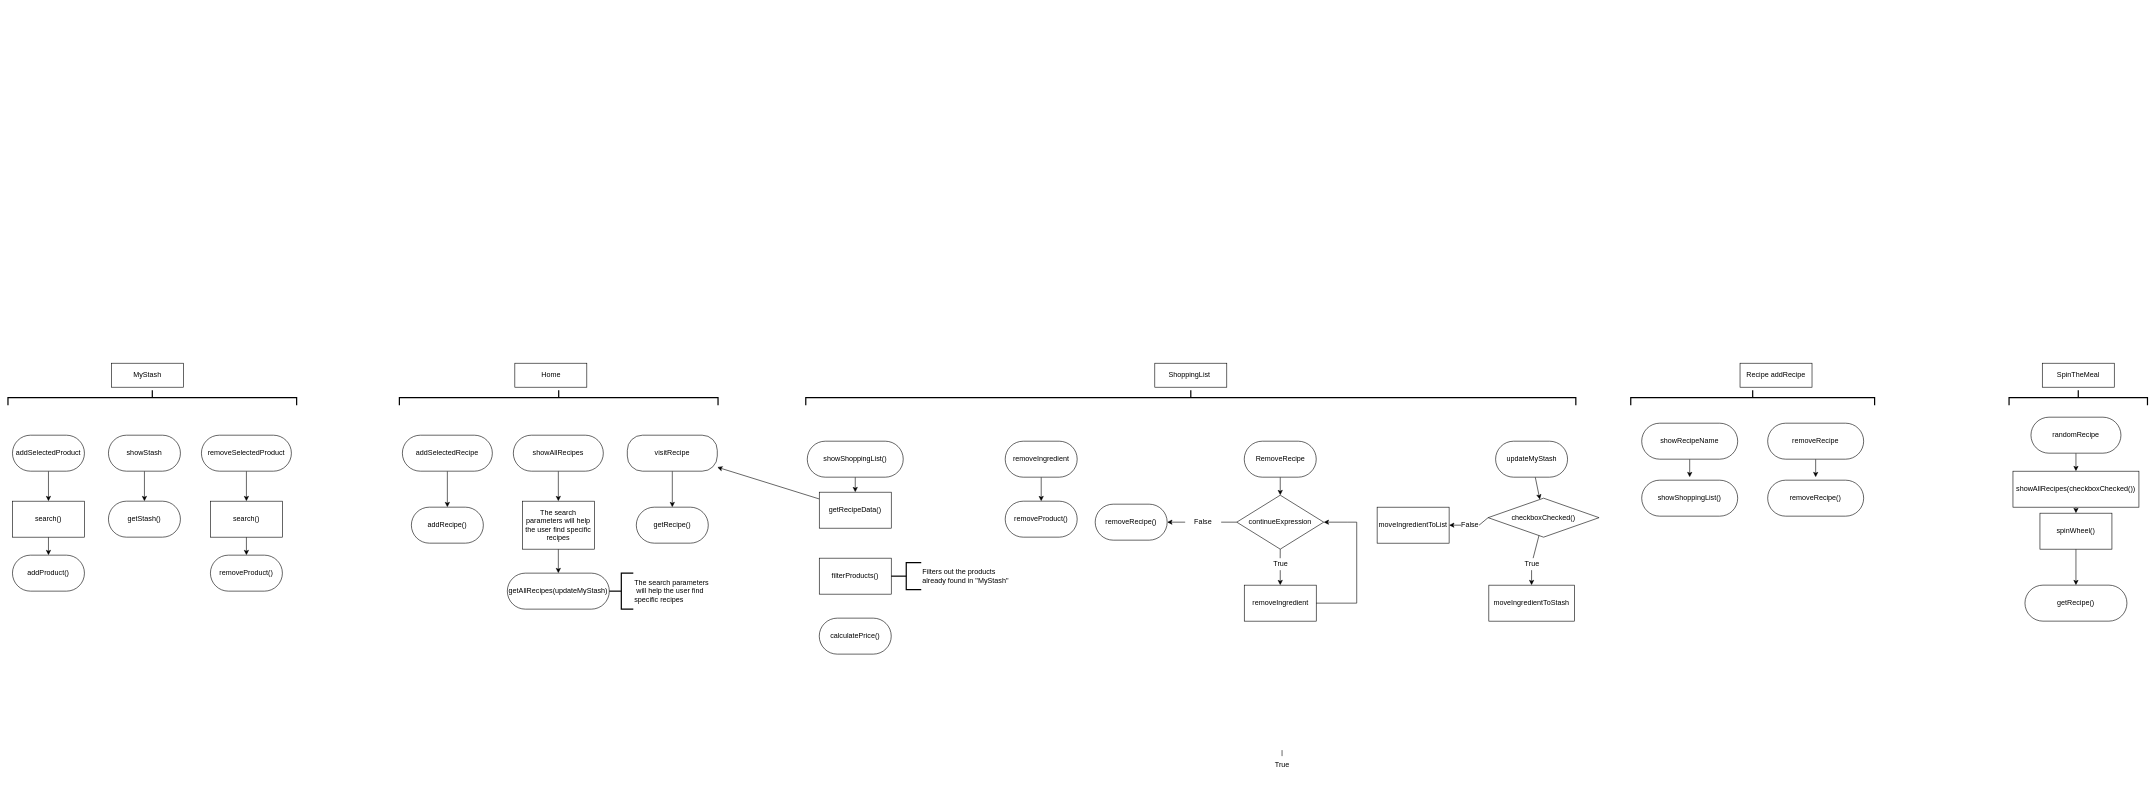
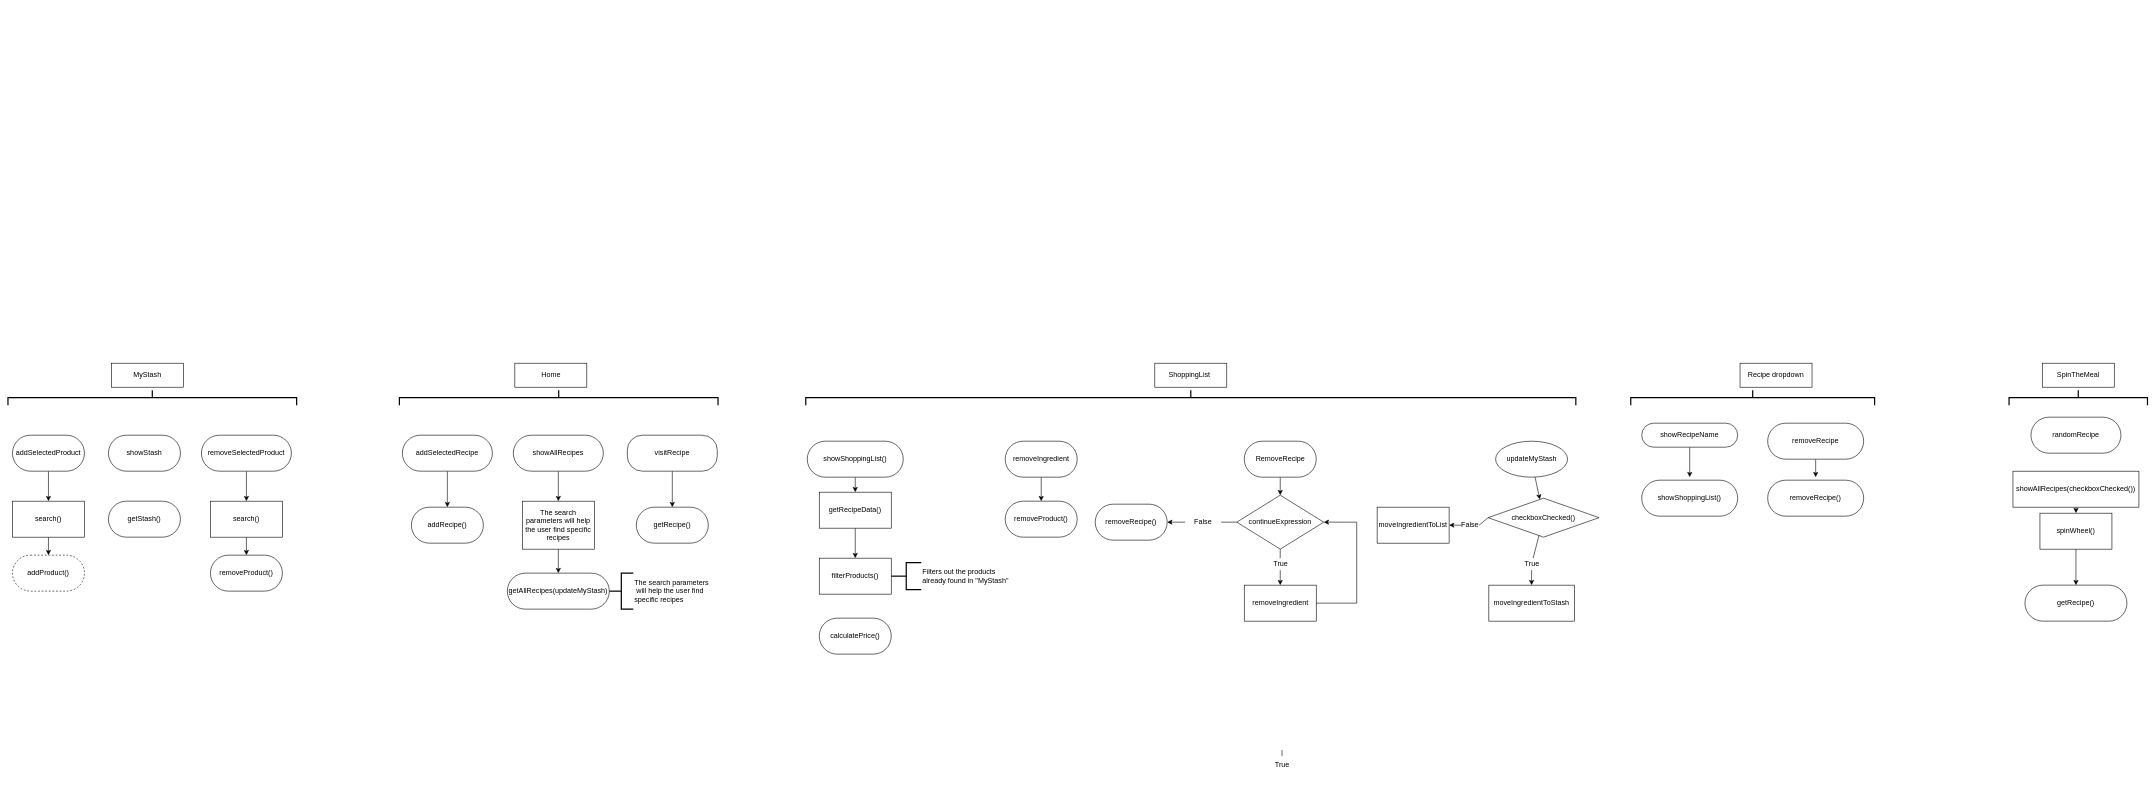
node "Recipe addRecipe": label "Recipe addRecipe" -> "Recipe dropdown"
node "showRecipeName": size 96x36 -> 96x24
node "updateMyStash": shape rounded rectangle -> ellipse
edge "randomRecipe" -> "showAllRecipes(checkboxChecked())": removed
edge "showStash" -> "getStash()": removed
edge "getRecipeData()" -> "visitRecipe": now "getRecipeData()" -> "filterProducts()"
node "addProduct()": style solid -> dashed
